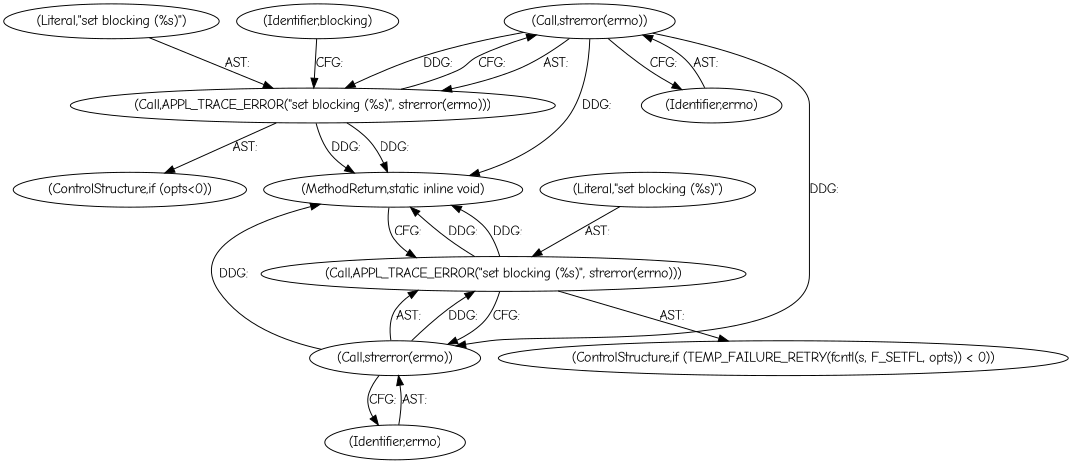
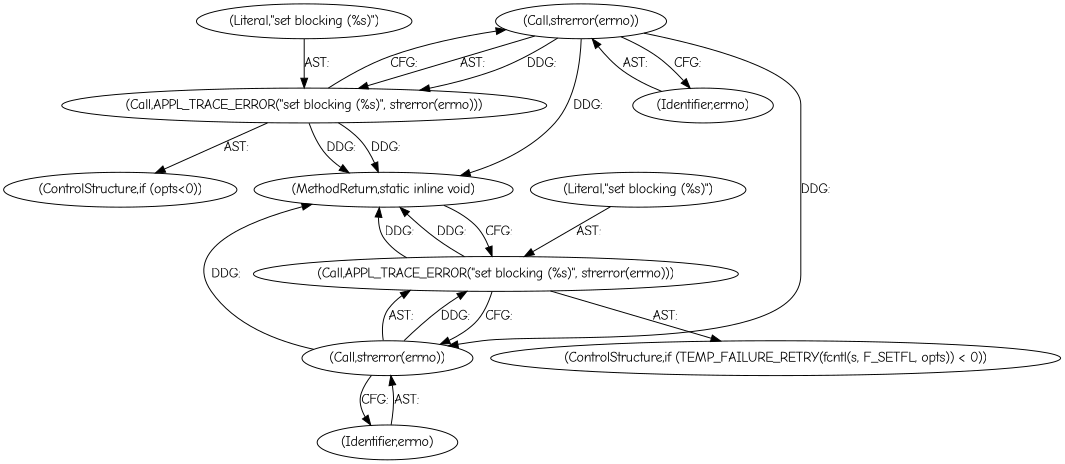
node "(Identifier,blocking)": removed
